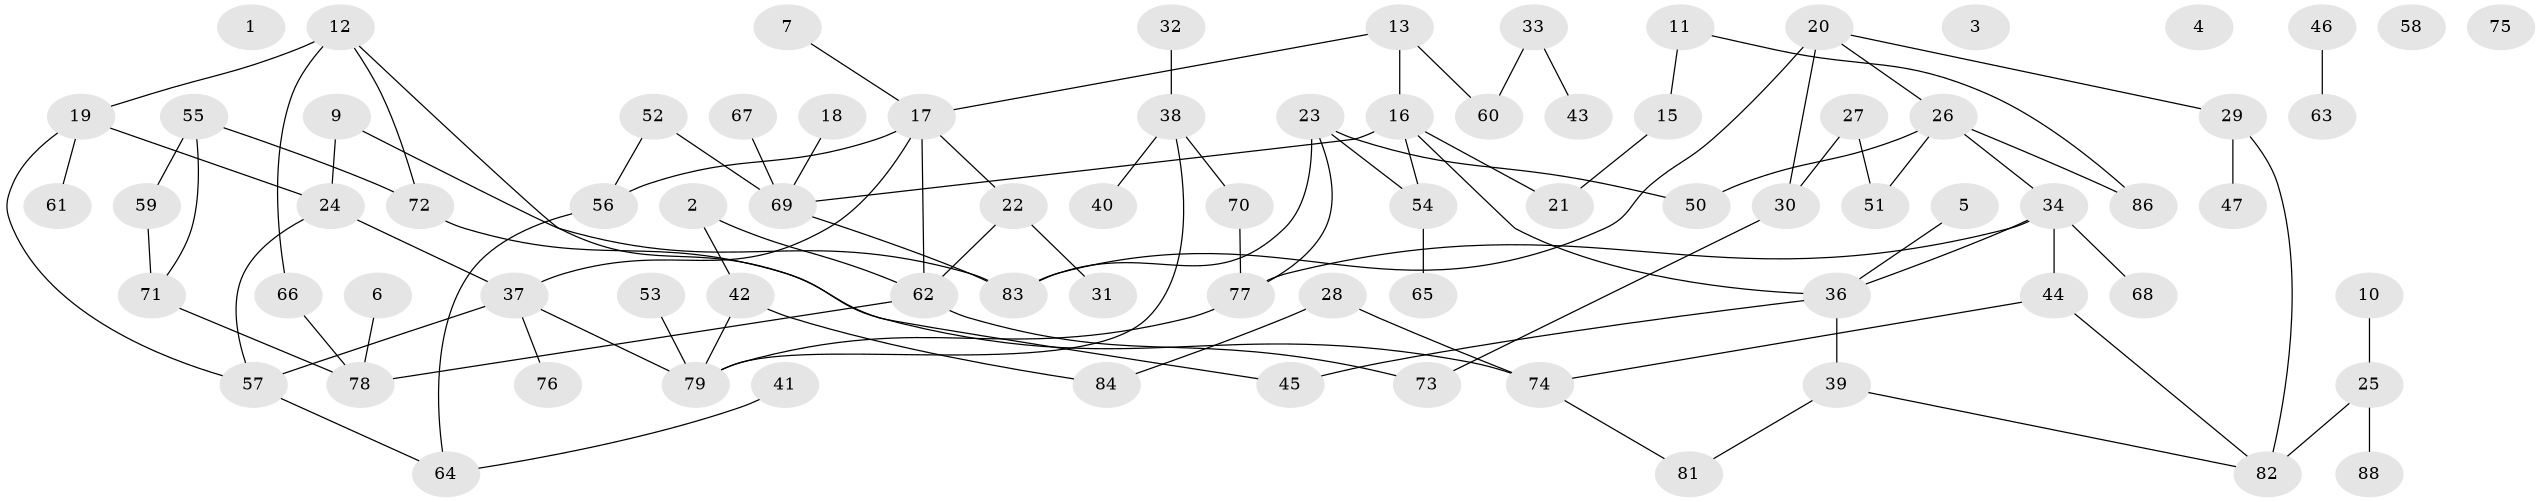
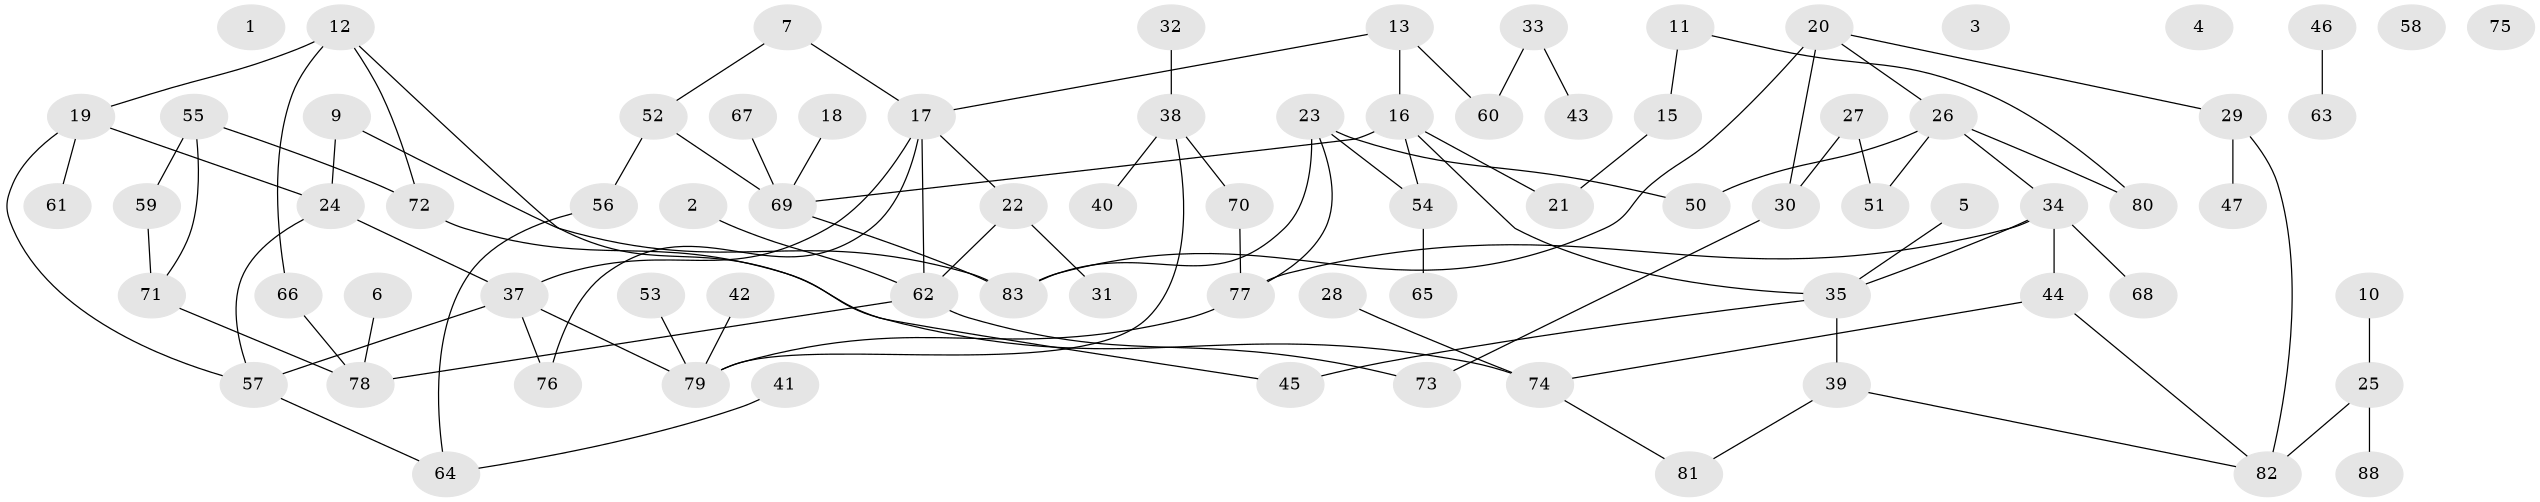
edge "7" -- "52": added
edge "17" -- "56": now "17" -- "76"
node "86": label "86" -> "80"
edge "2" -- "42": removed
node "36": label "36" -> "35"
node "84": removed
